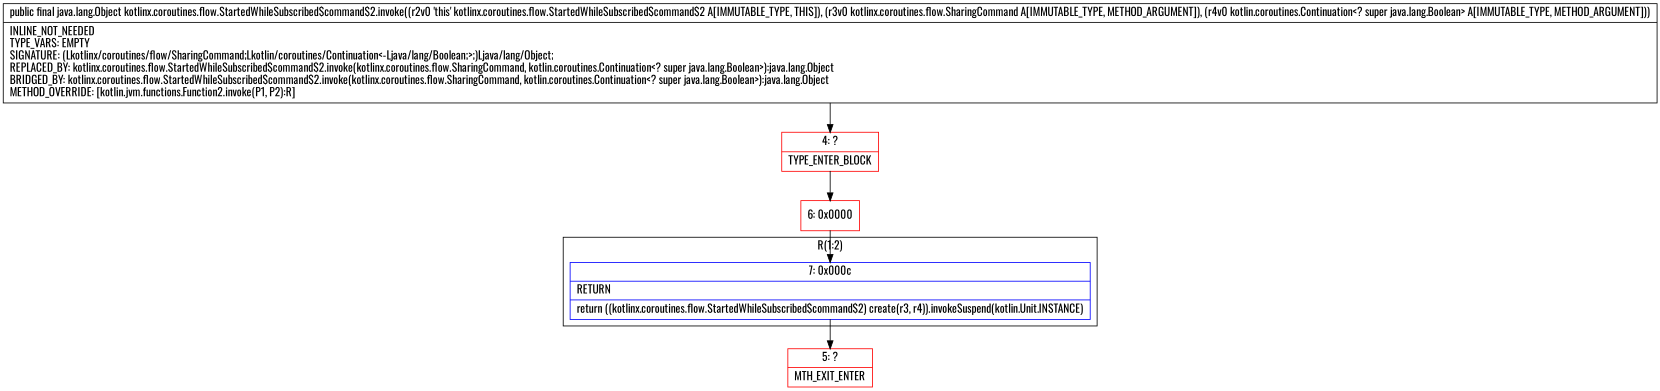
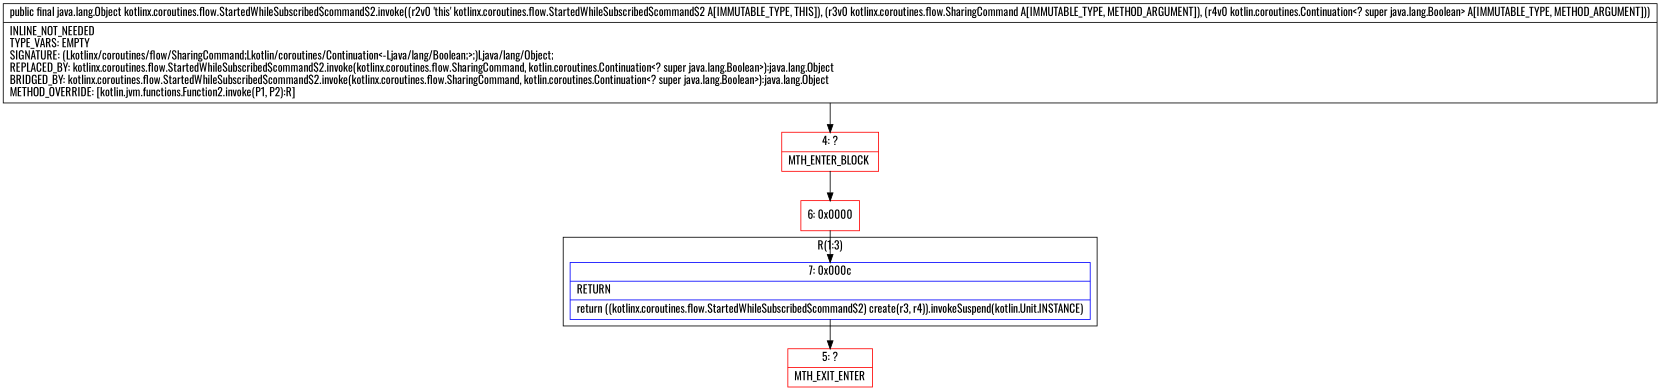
node "4: ?": text "TYPE_ENTER_BLOCK" -> "MTH_ENTER_BLOCK"
cluster "R(1:2)": label "R(1:2)" -> "R(1:3)"
